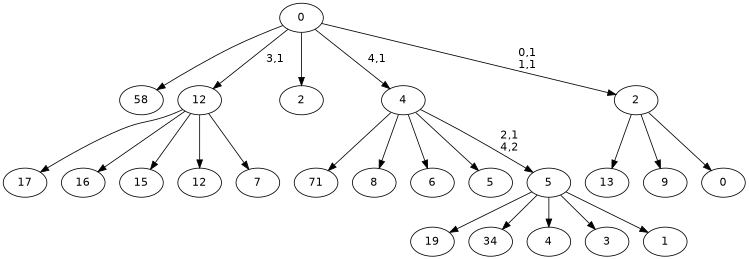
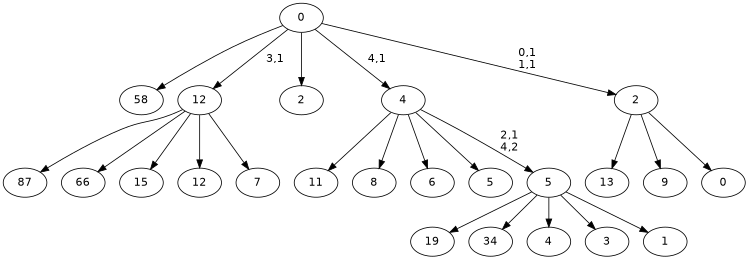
node "17": label "17" -> "87"
node "16": label "16" -> "66"
node "71": label "71" -> "11"
